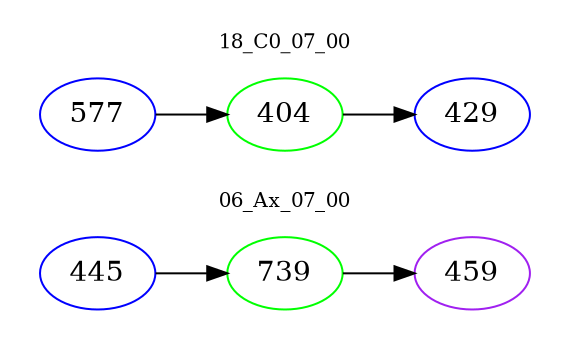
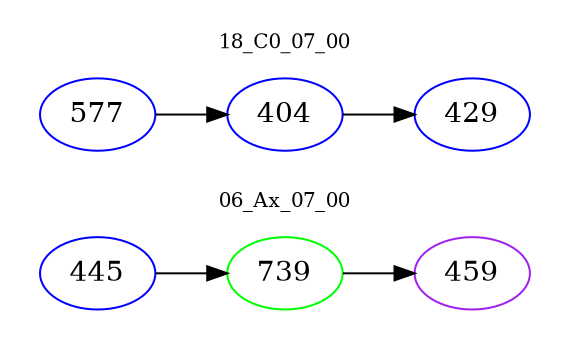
node "404": color green -> blue
